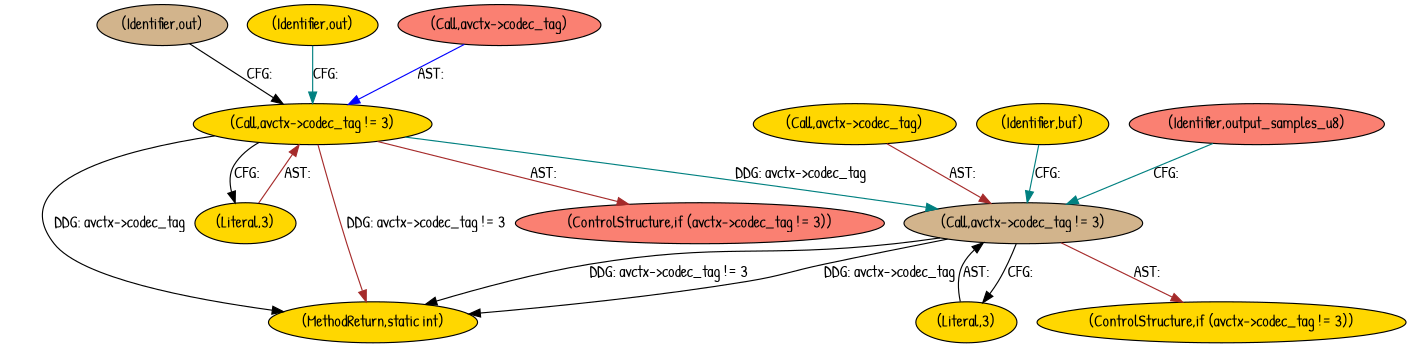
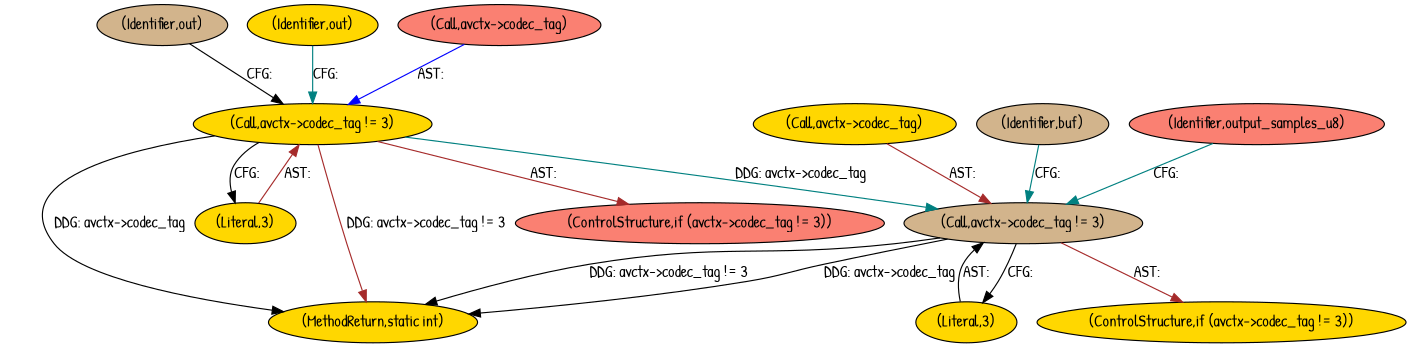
node "(Identifier,buf)": fillcolor gold -> tan
